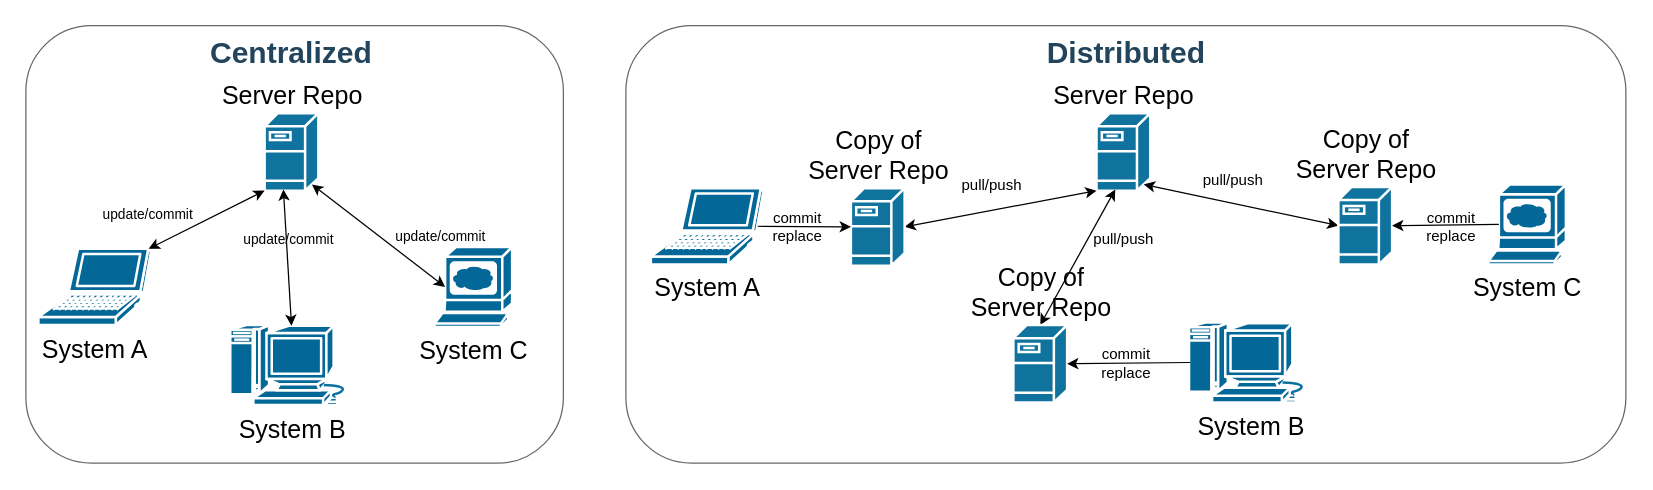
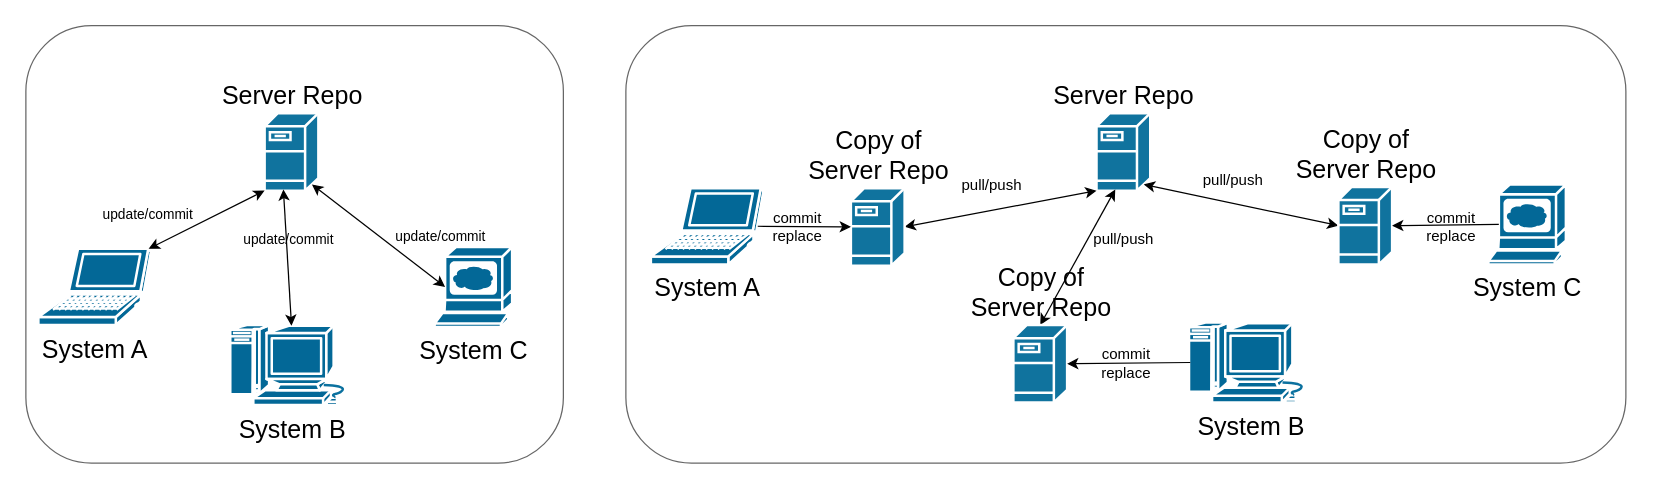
node "Centralized": removed
node "Distributed": removed
